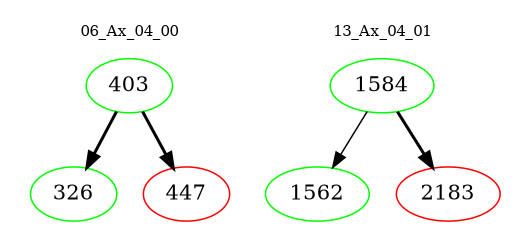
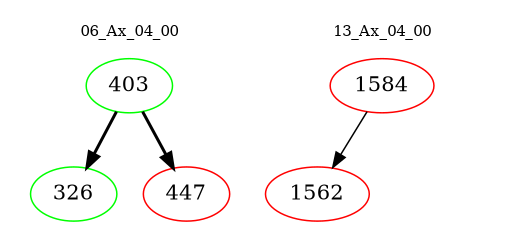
cluster "13_Ax_04_01": label "13_Ax_04_01" -> "13_Ax_04_00"
node "1584": color green -> red
node "1562": color green -> red
node "2183": removed
